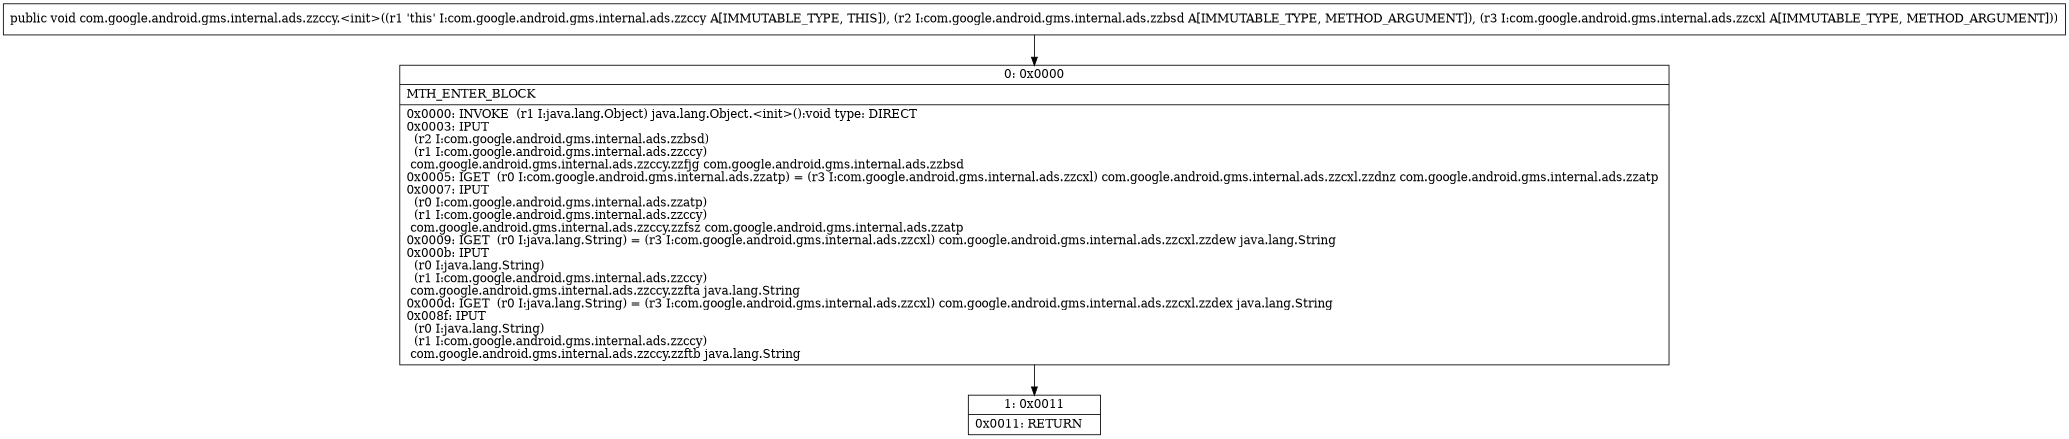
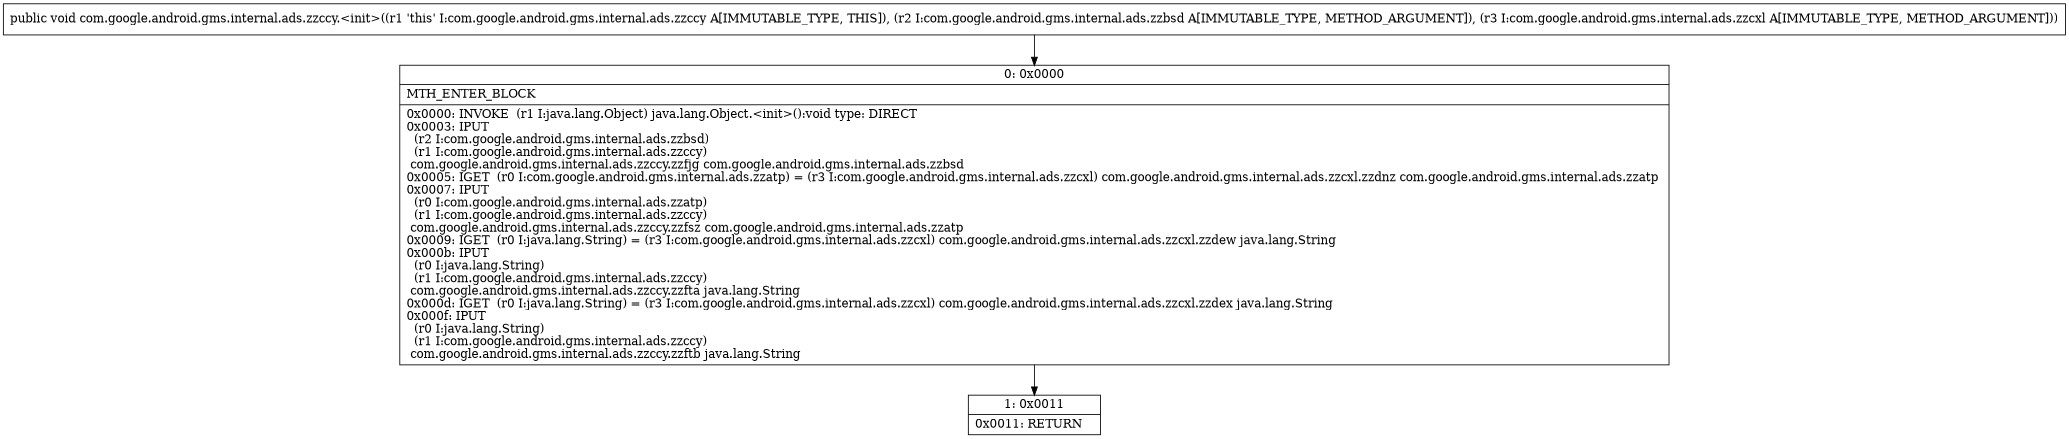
node "0: 0x0000": text "0x008f: IPUT" -> "0x000f: IPUT"
